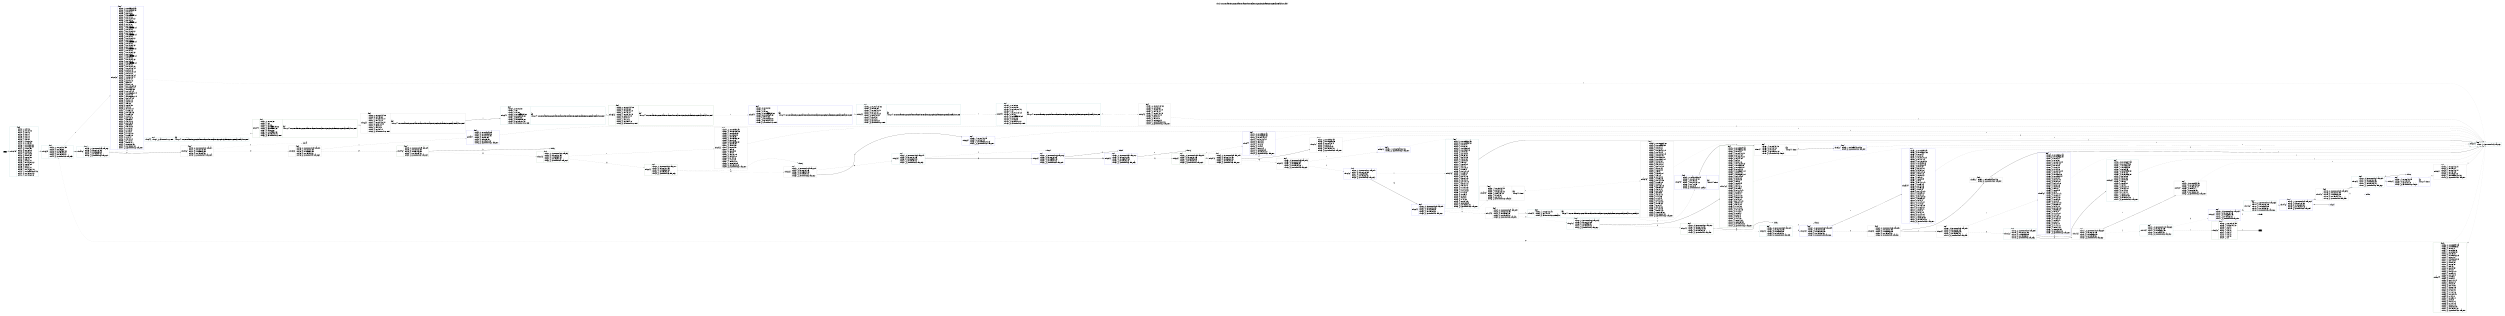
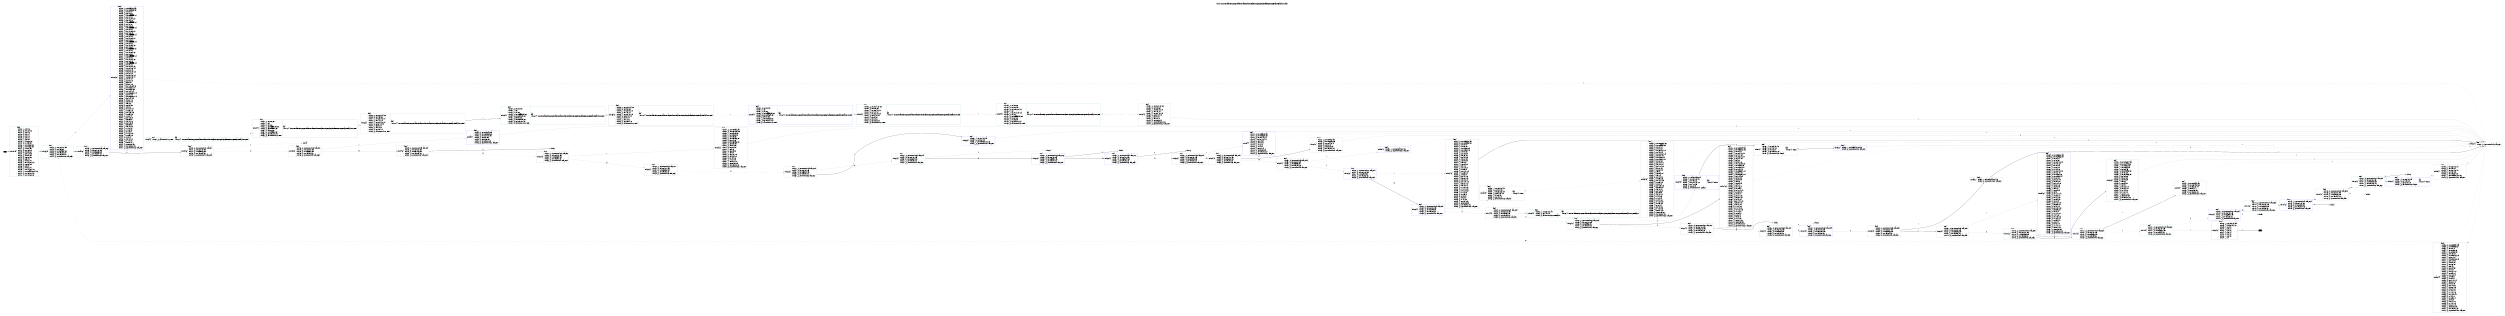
node "0x4021e5": removed
node "0x4020a3 [149]": removed
